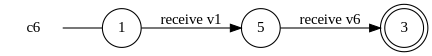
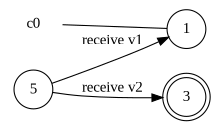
edge "5" -> "3": label "receive v6" -> "receive v2"
node "c6": label "c6" -> "c0"
edge "1" -> "5": reversed
